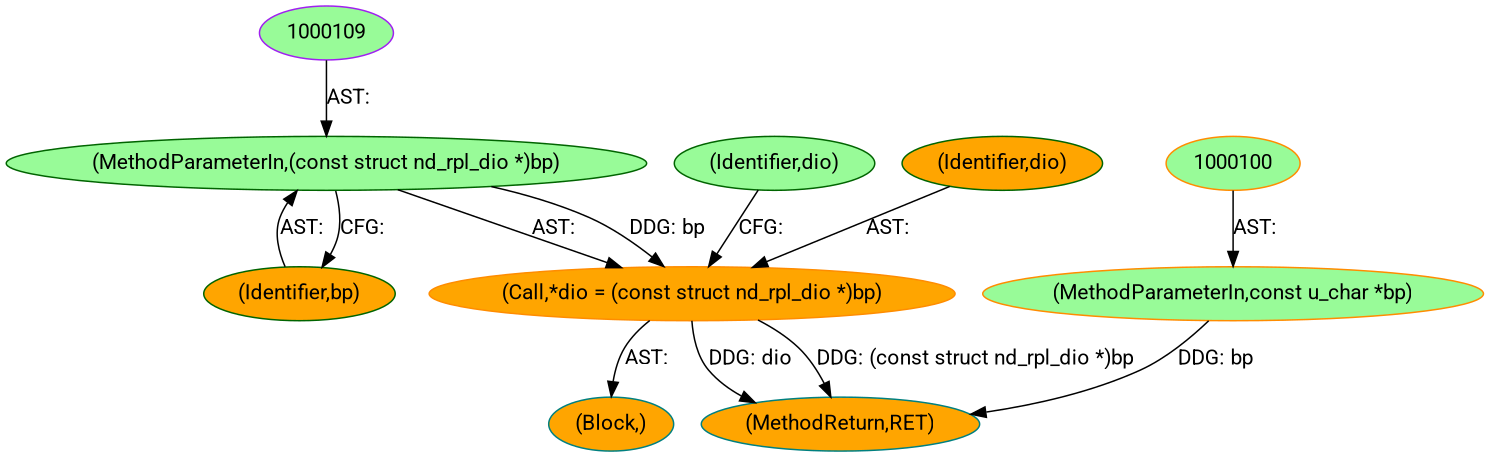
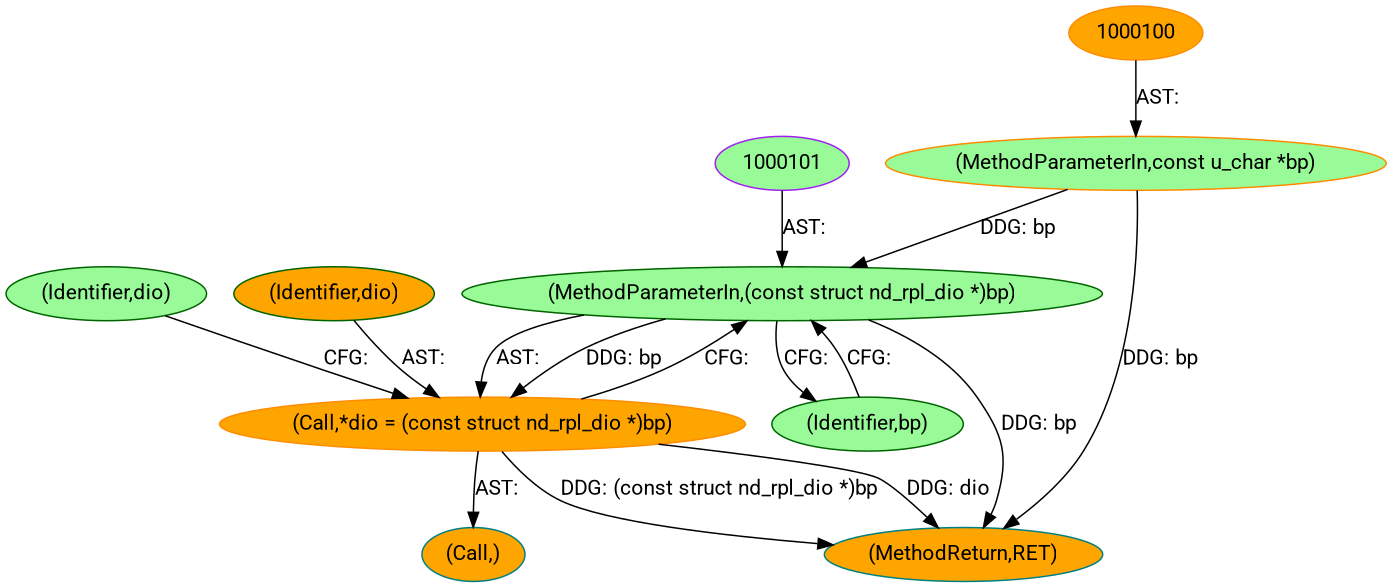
node "1000109": label "1000109" -> "1000101"
node "1000100": fillcolor palegreen -> orange
edge "(MethodParameterIn,const u_char *bp)" -> "(MethodParameterIn,(const struct nd_rpl_dio *)bp)": added, label "DDG: bp"
edge "(Identifier,bp)" -> "(MethodParameterIn,(const struct nd_rpl_dio *)bp)": label "AST: " -> "CFG: "
node "(Identifier,bp)": fillcolor orange -> palegreen
edge "(Call,*dio = (const struct nd_rpl_dio *)bp)" -> "(MethodParameterIn,(const struct nd_rpl_dio *)bp)": added, label "CFG:"
edge "(MethodParameterIn,(const struct nd_rpl_dio *)bp)" -> "(MethodReturn,RET)": added, label "DDG: bp"
node "(Block,)": label "(Block,)" -> "(Call,)"
